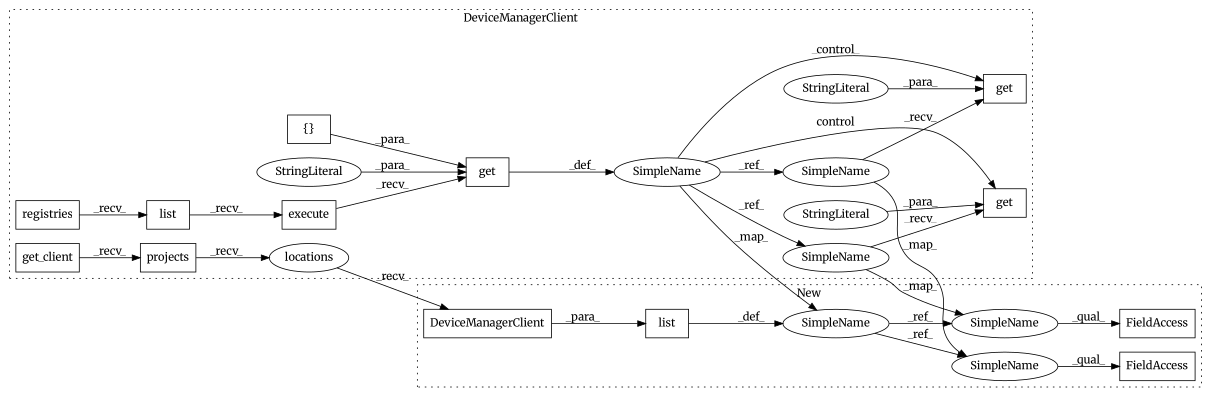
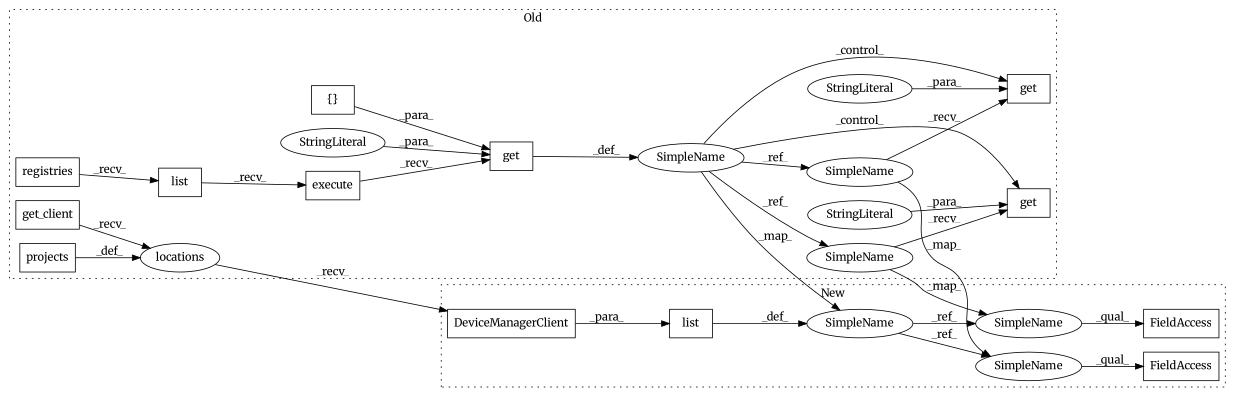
cluster "DeviceManagerClient": label "DeviceManagerClient" -> "Old"
edge "projects" -> "locations": label "_recv_" -> "_def_"
edge "get_client" -> "projects": now "get_client" -> "locations"
